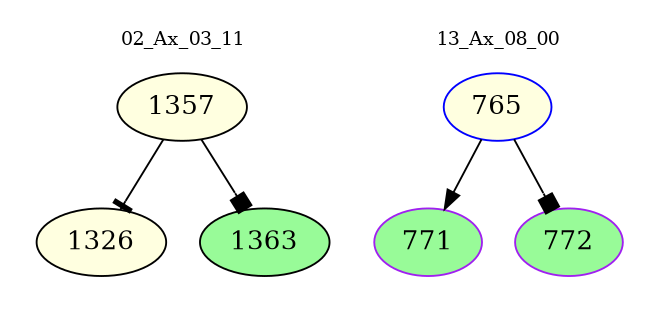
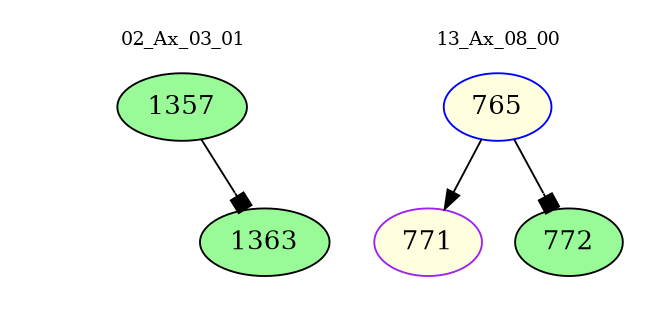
cluster "02_Ax_03_11": label "02_Ax_03_11" -> "02_Ax_03_01"
node "1357": fillcolor lightyellow -> palegreen
node "1326": removed
node "771": fillcolor palegreen -> lightyellow
node "772": color purple -> black
